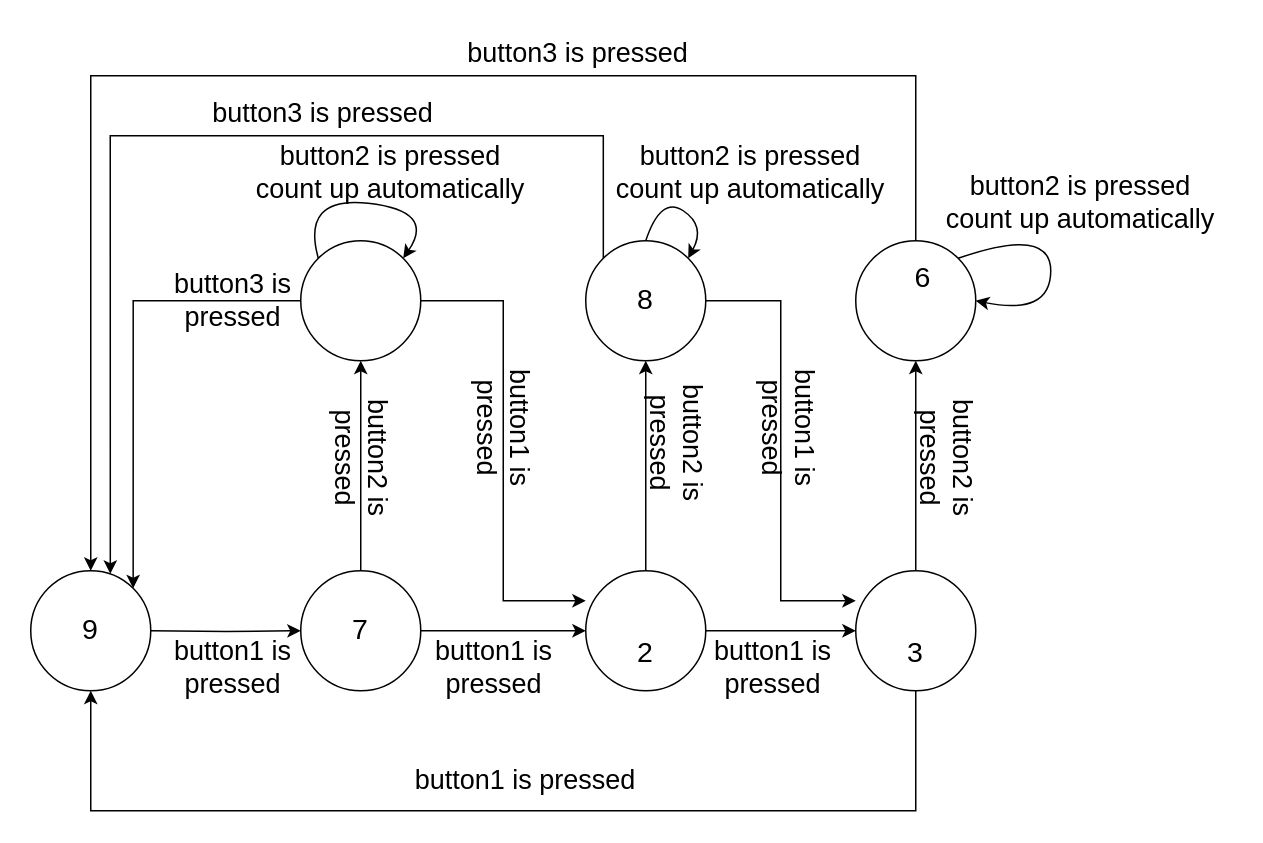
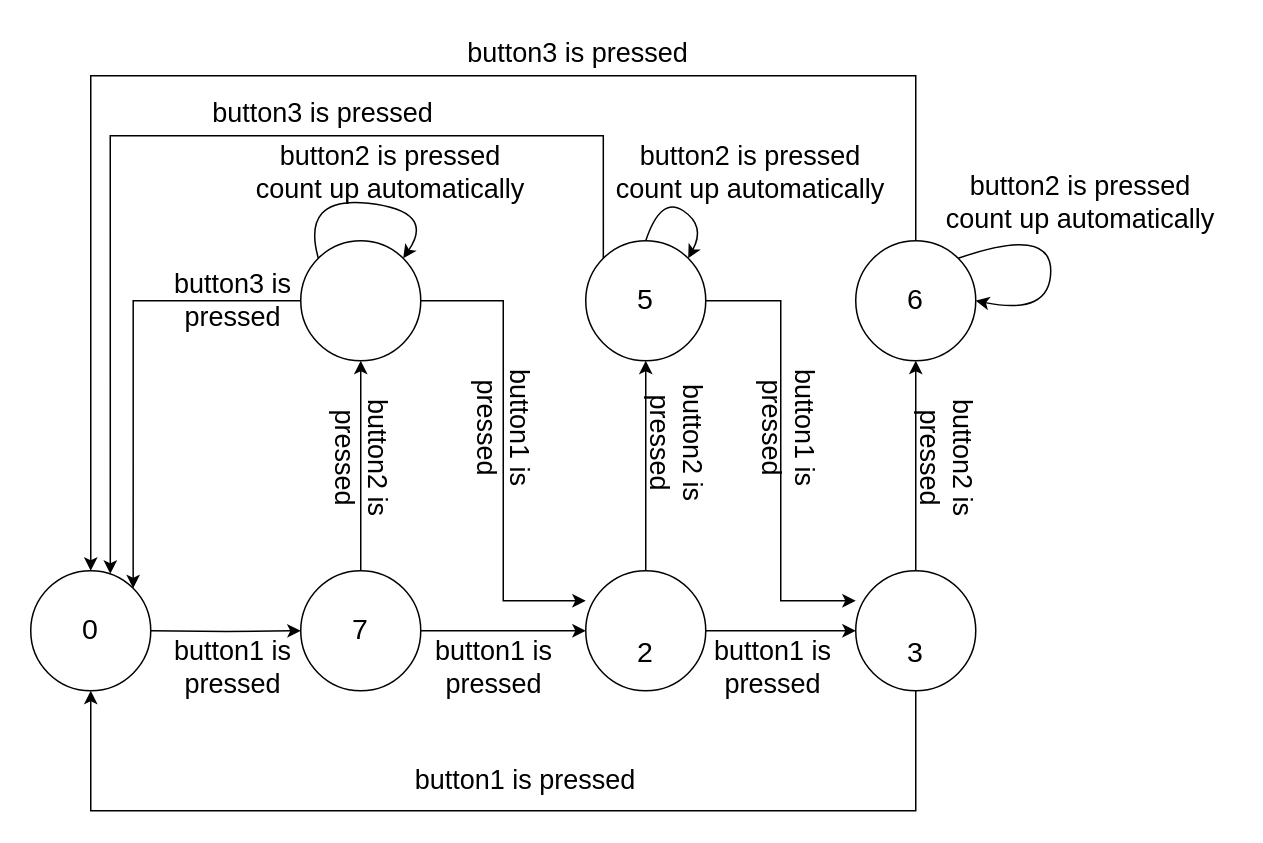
node "6": moved (923, 278) -> (916, 301)
node "8": label "8" -> "5"
node "9": label "9" -> "0"
